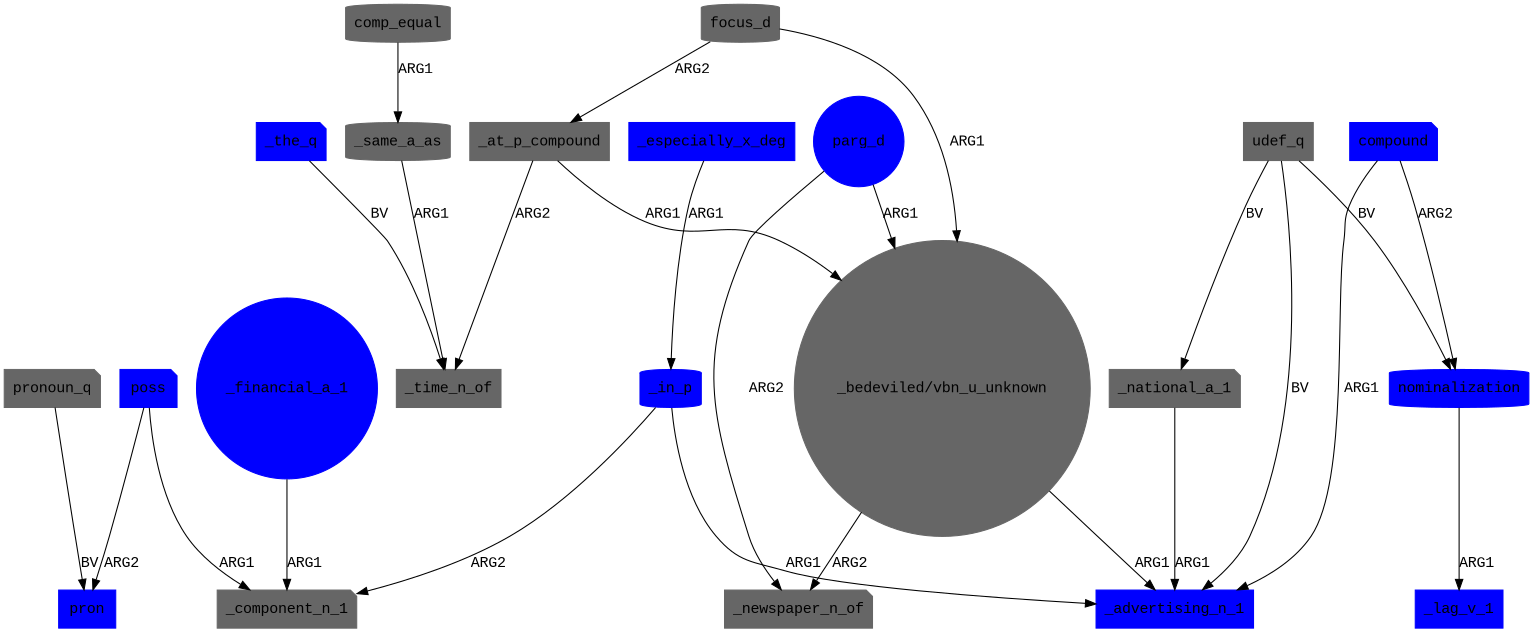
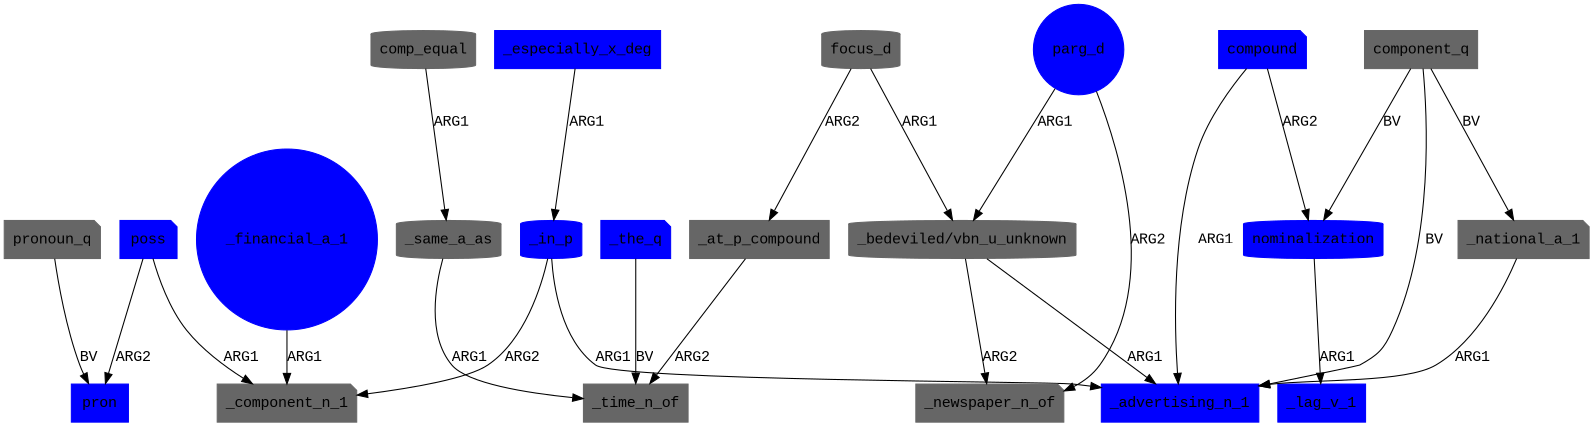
node "udef_q": label "udef_q" -> "component_q"
edge "_at_p_compound" -> "_bedeviled/vbn_u_unknown": removed, label "ARG1"
node "_bedeviled/vbn_u_unknown": shape circle -> cylinder
